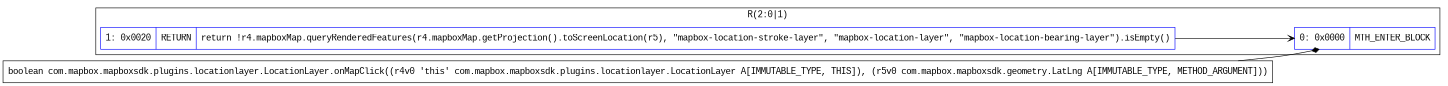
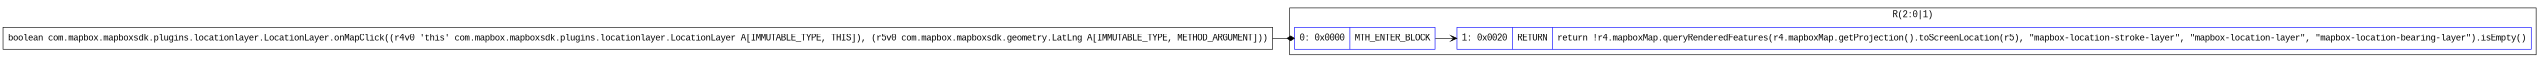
edge "1: 0x0020" -> "0: 0x0000": reversed
